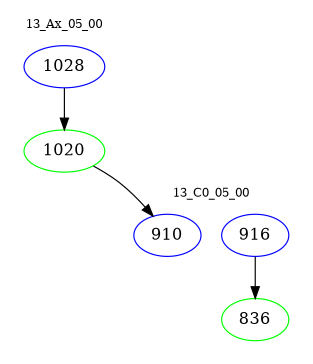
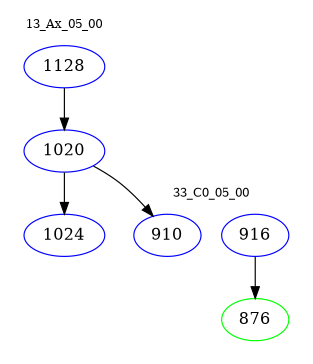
node "1028": label "1028" -> "1128"
node "1020": color green -> blue
cluster "13_C0_05_00": label "13_C0_05_00" -> "33_C0_05_00"
node "1024": added
node "836": label "836" -> "876"
